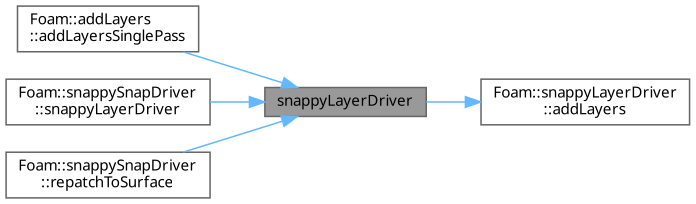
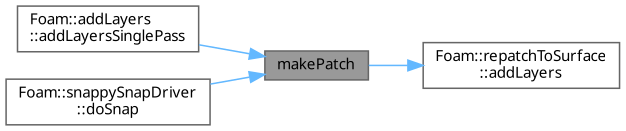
node "Foam::snappySnapDriver ::snappyLayerDriver": label "Foam::snappySnapDriver ::snappyLayerDriver" -> "Foam::snappySnapDriver ::doSnap"
node "snappyLayerDriver": label "snappyLayerDriver" -> "makePatch"
node "Foam::snappyLayerDriver ::addLayers": label "Foam::snappyLayerDriver ::addLayers" -> "Foam::repatchToSurface ::addLayers"
node "Foam::snappySnapDriver ::repatchToSurface": removed
